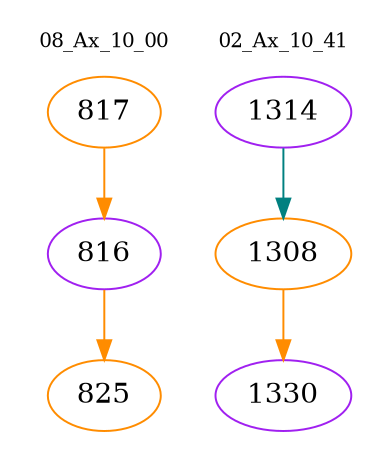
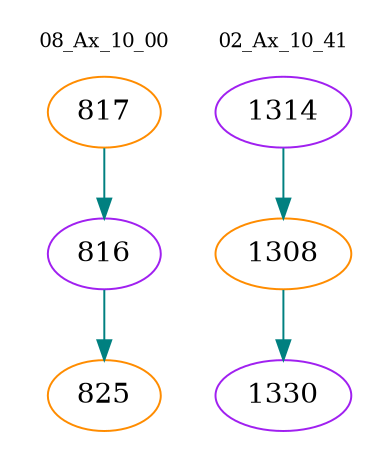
edge "817" -> "816": color darkorange -> teal
edge "816" -> "825": color darkorange -> teal
edge "1308" -> "1330": color darkorange -> teal
